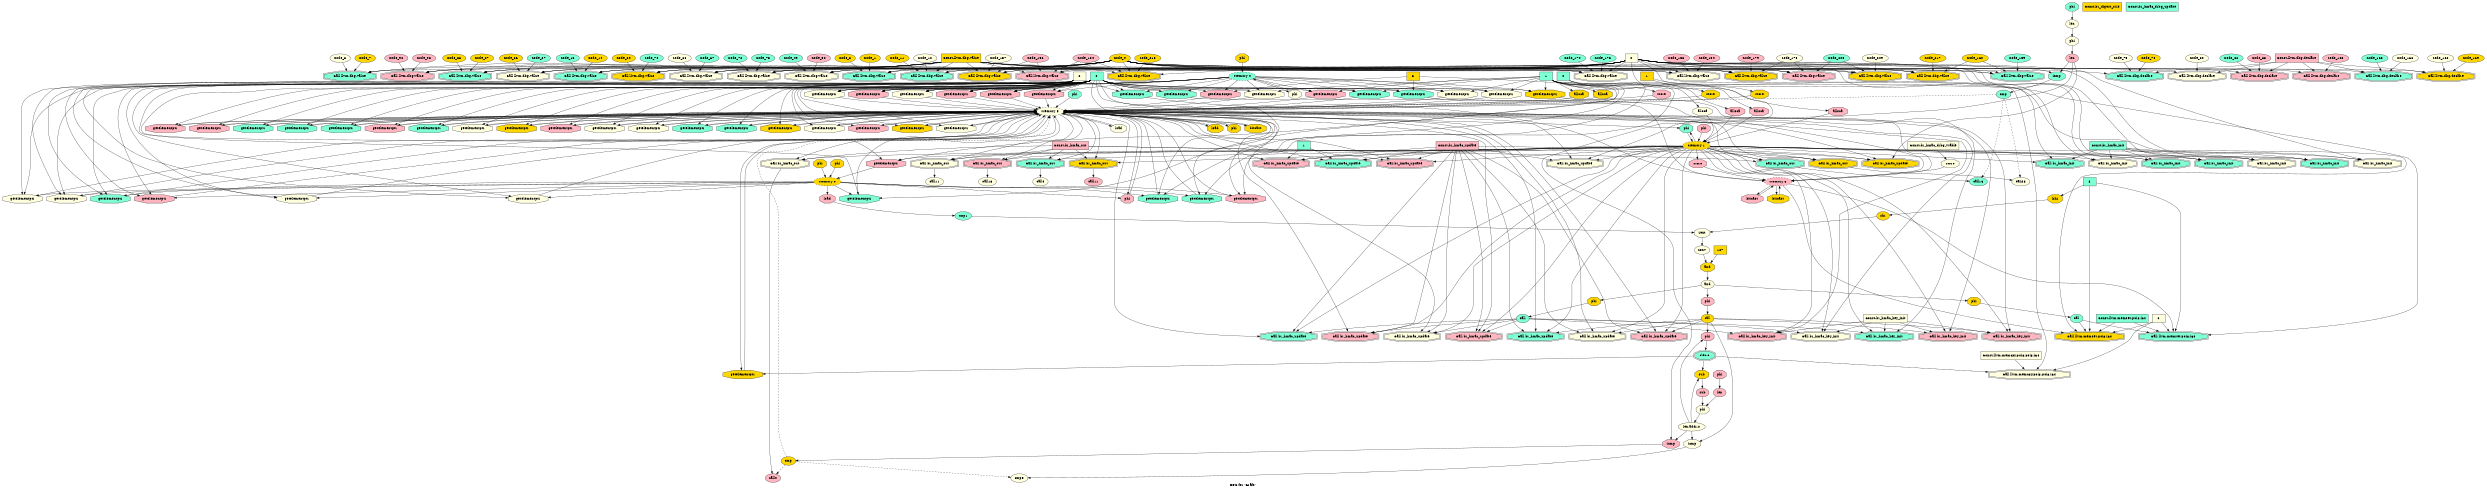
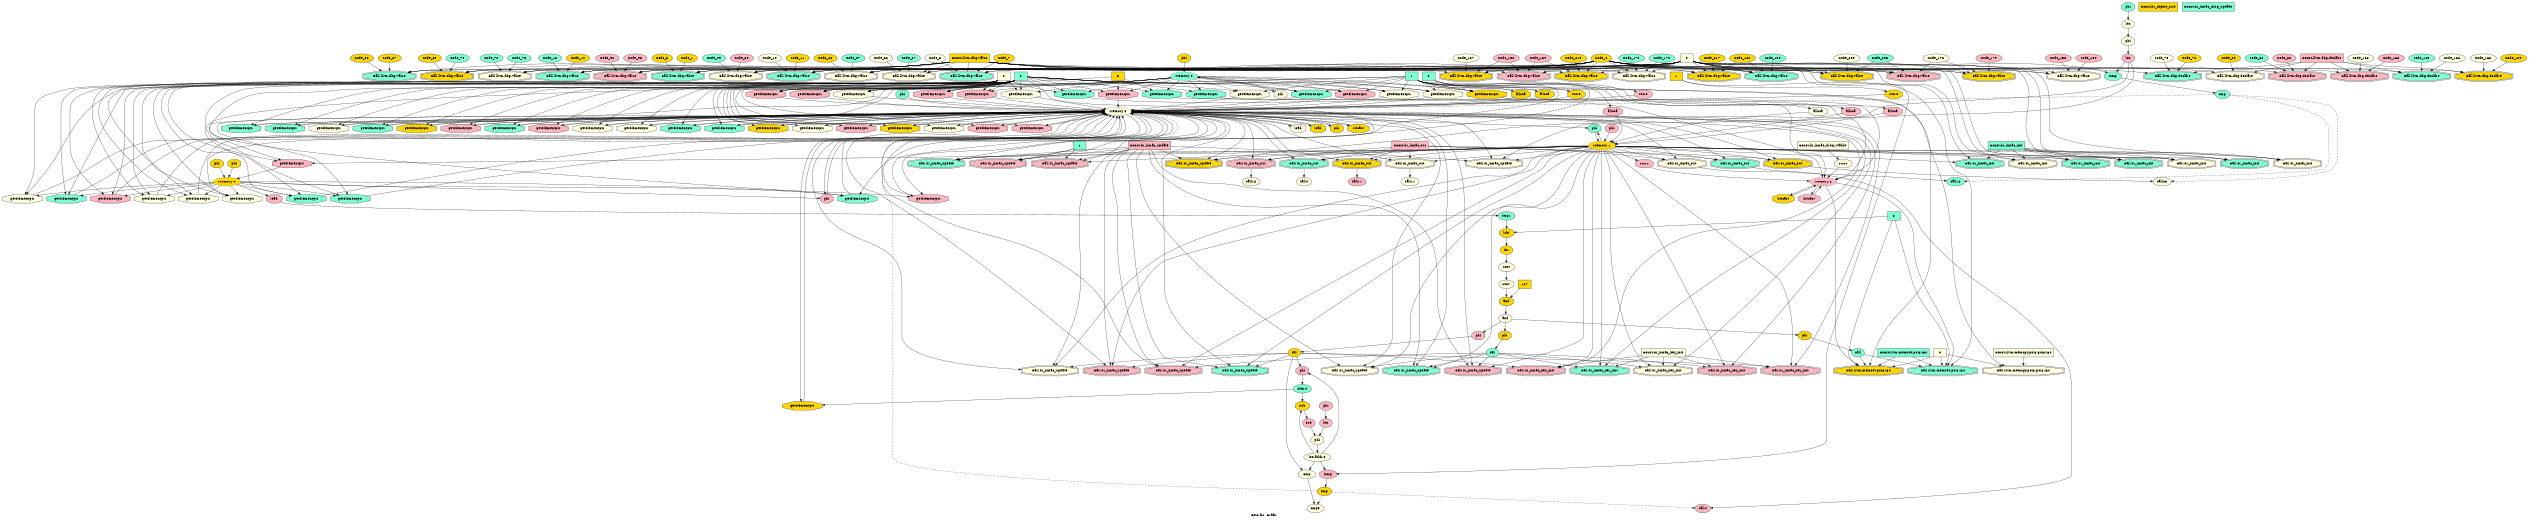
node "node_80": fillcolor lightyellow -> gold
node "node_162": added
edge "tmp1" -> "zext": now "tmp1" -> "lshr"
node "clen.0": shape doubleoctagon -> ellipse
edge "clen.0" -> "Call llvm.memcpy.p0i8.p0i8.i64": removed
